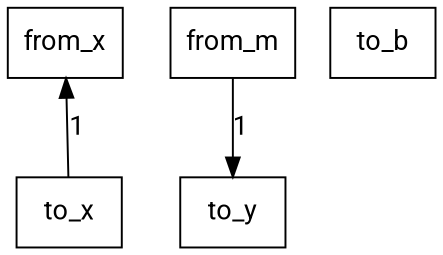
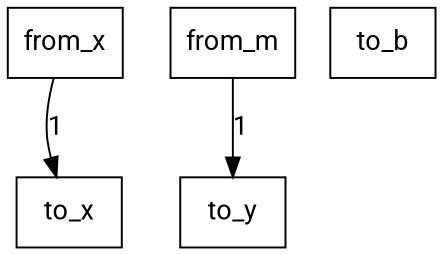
edge "to_x" -> "from_x": reversed
